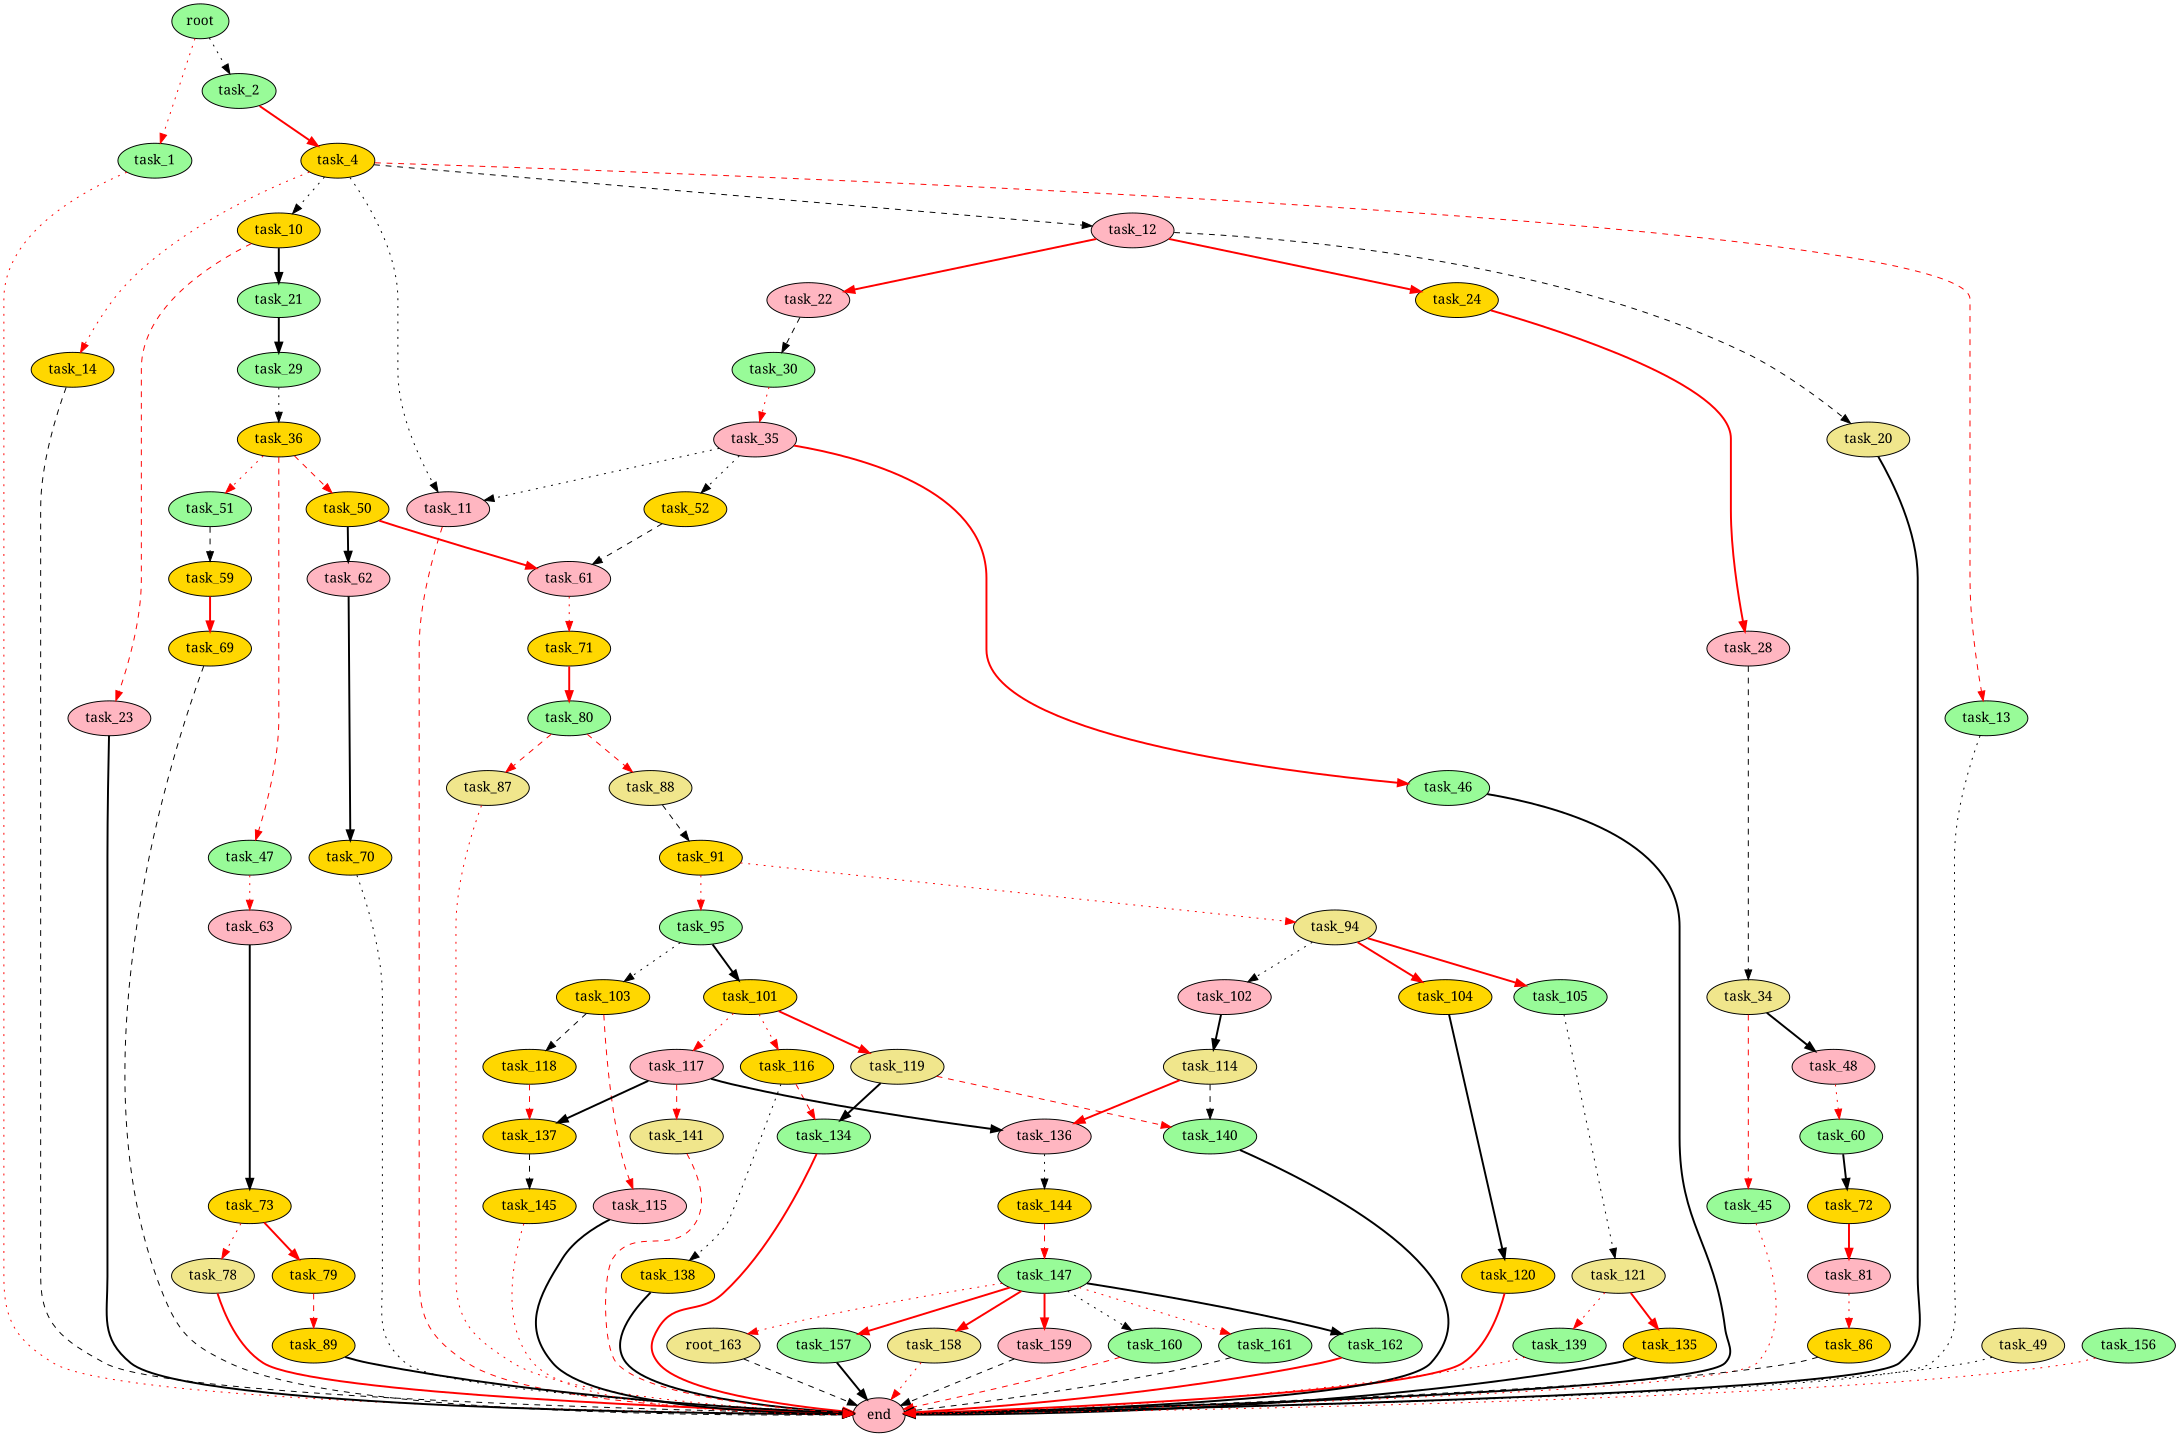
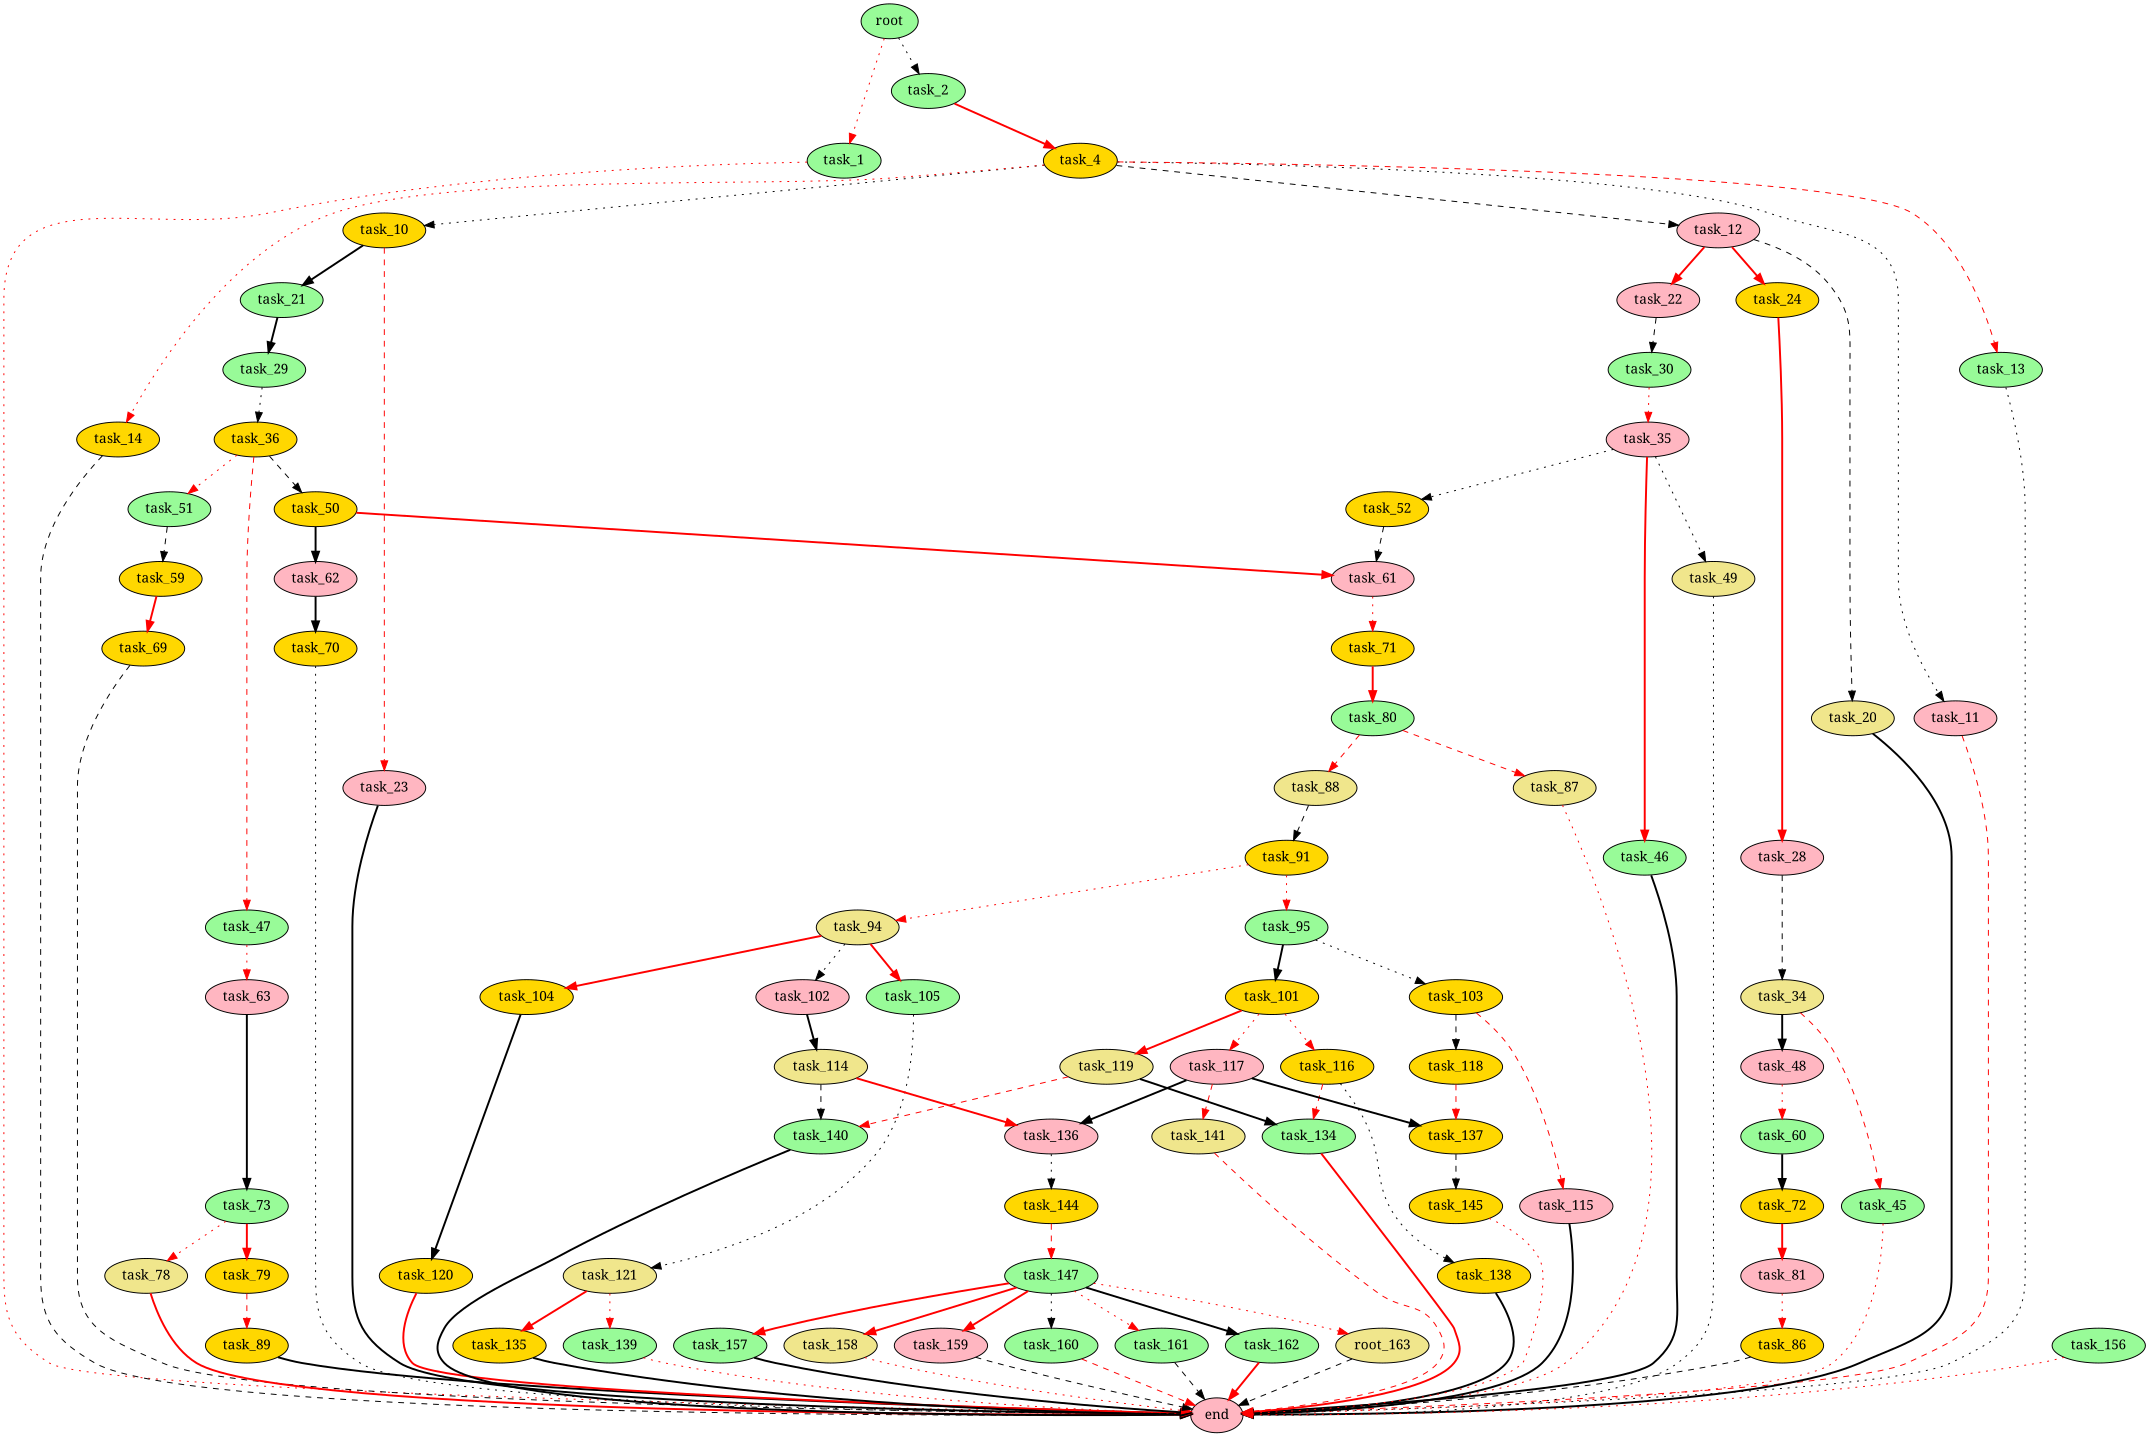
edge "task_36" -> "task_50": color red -> black
edge "task_35" -> "task_11": now "task_35" -> "task_49"
node "task_73": fillcolor gold -> palegreen
